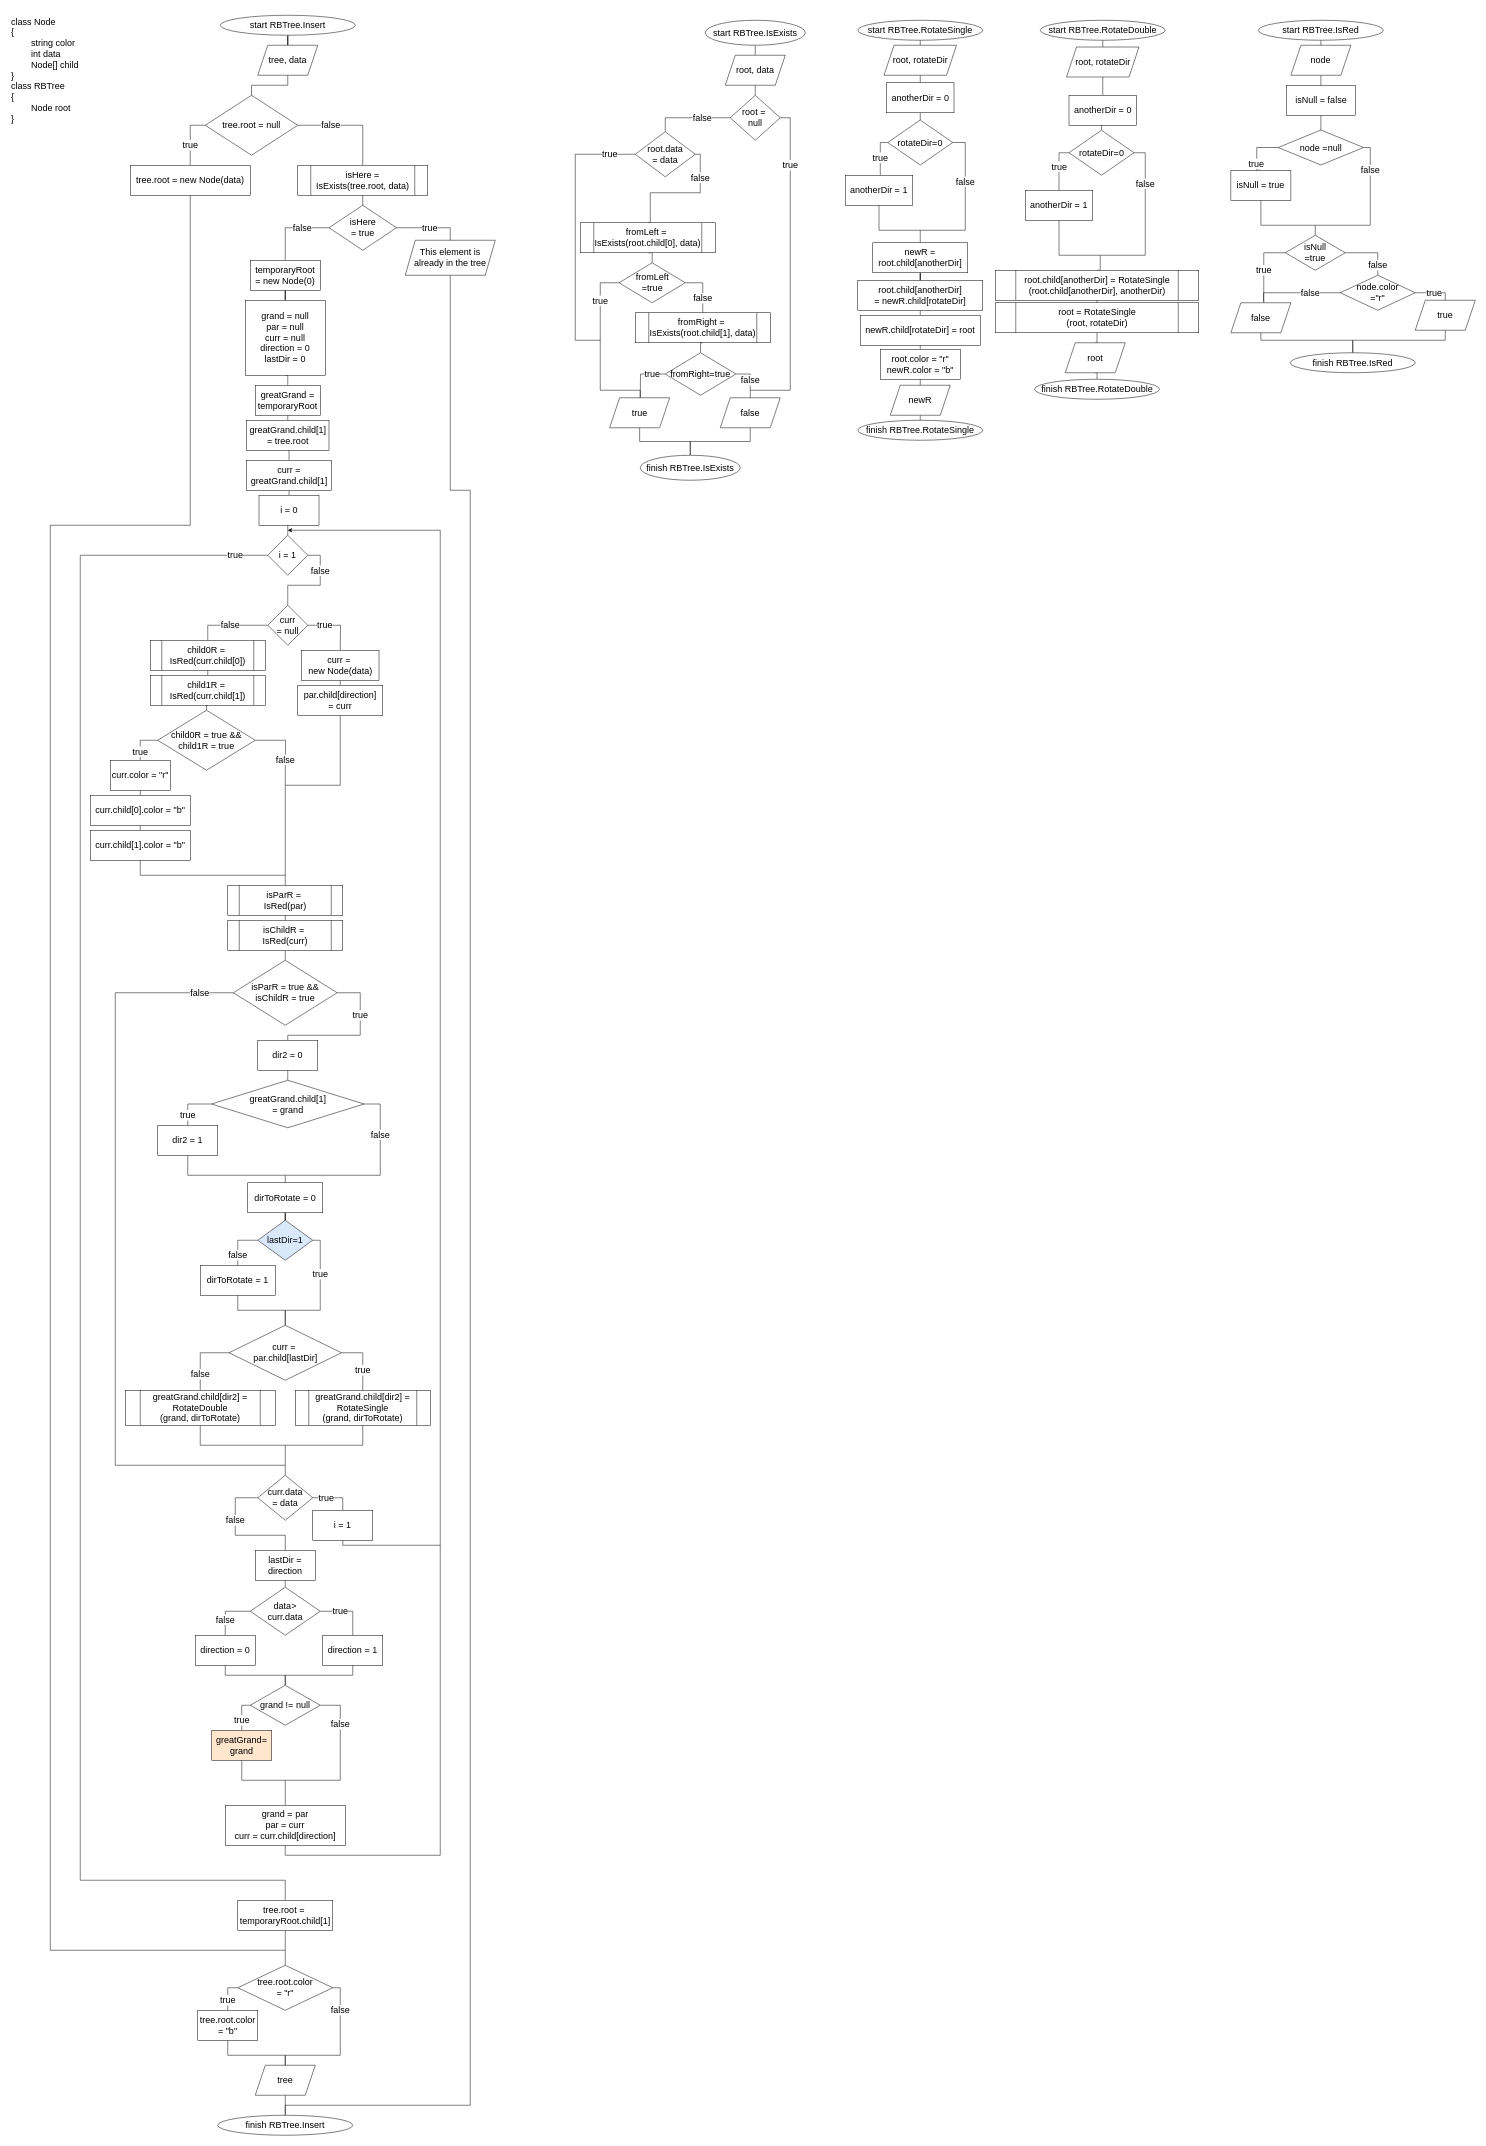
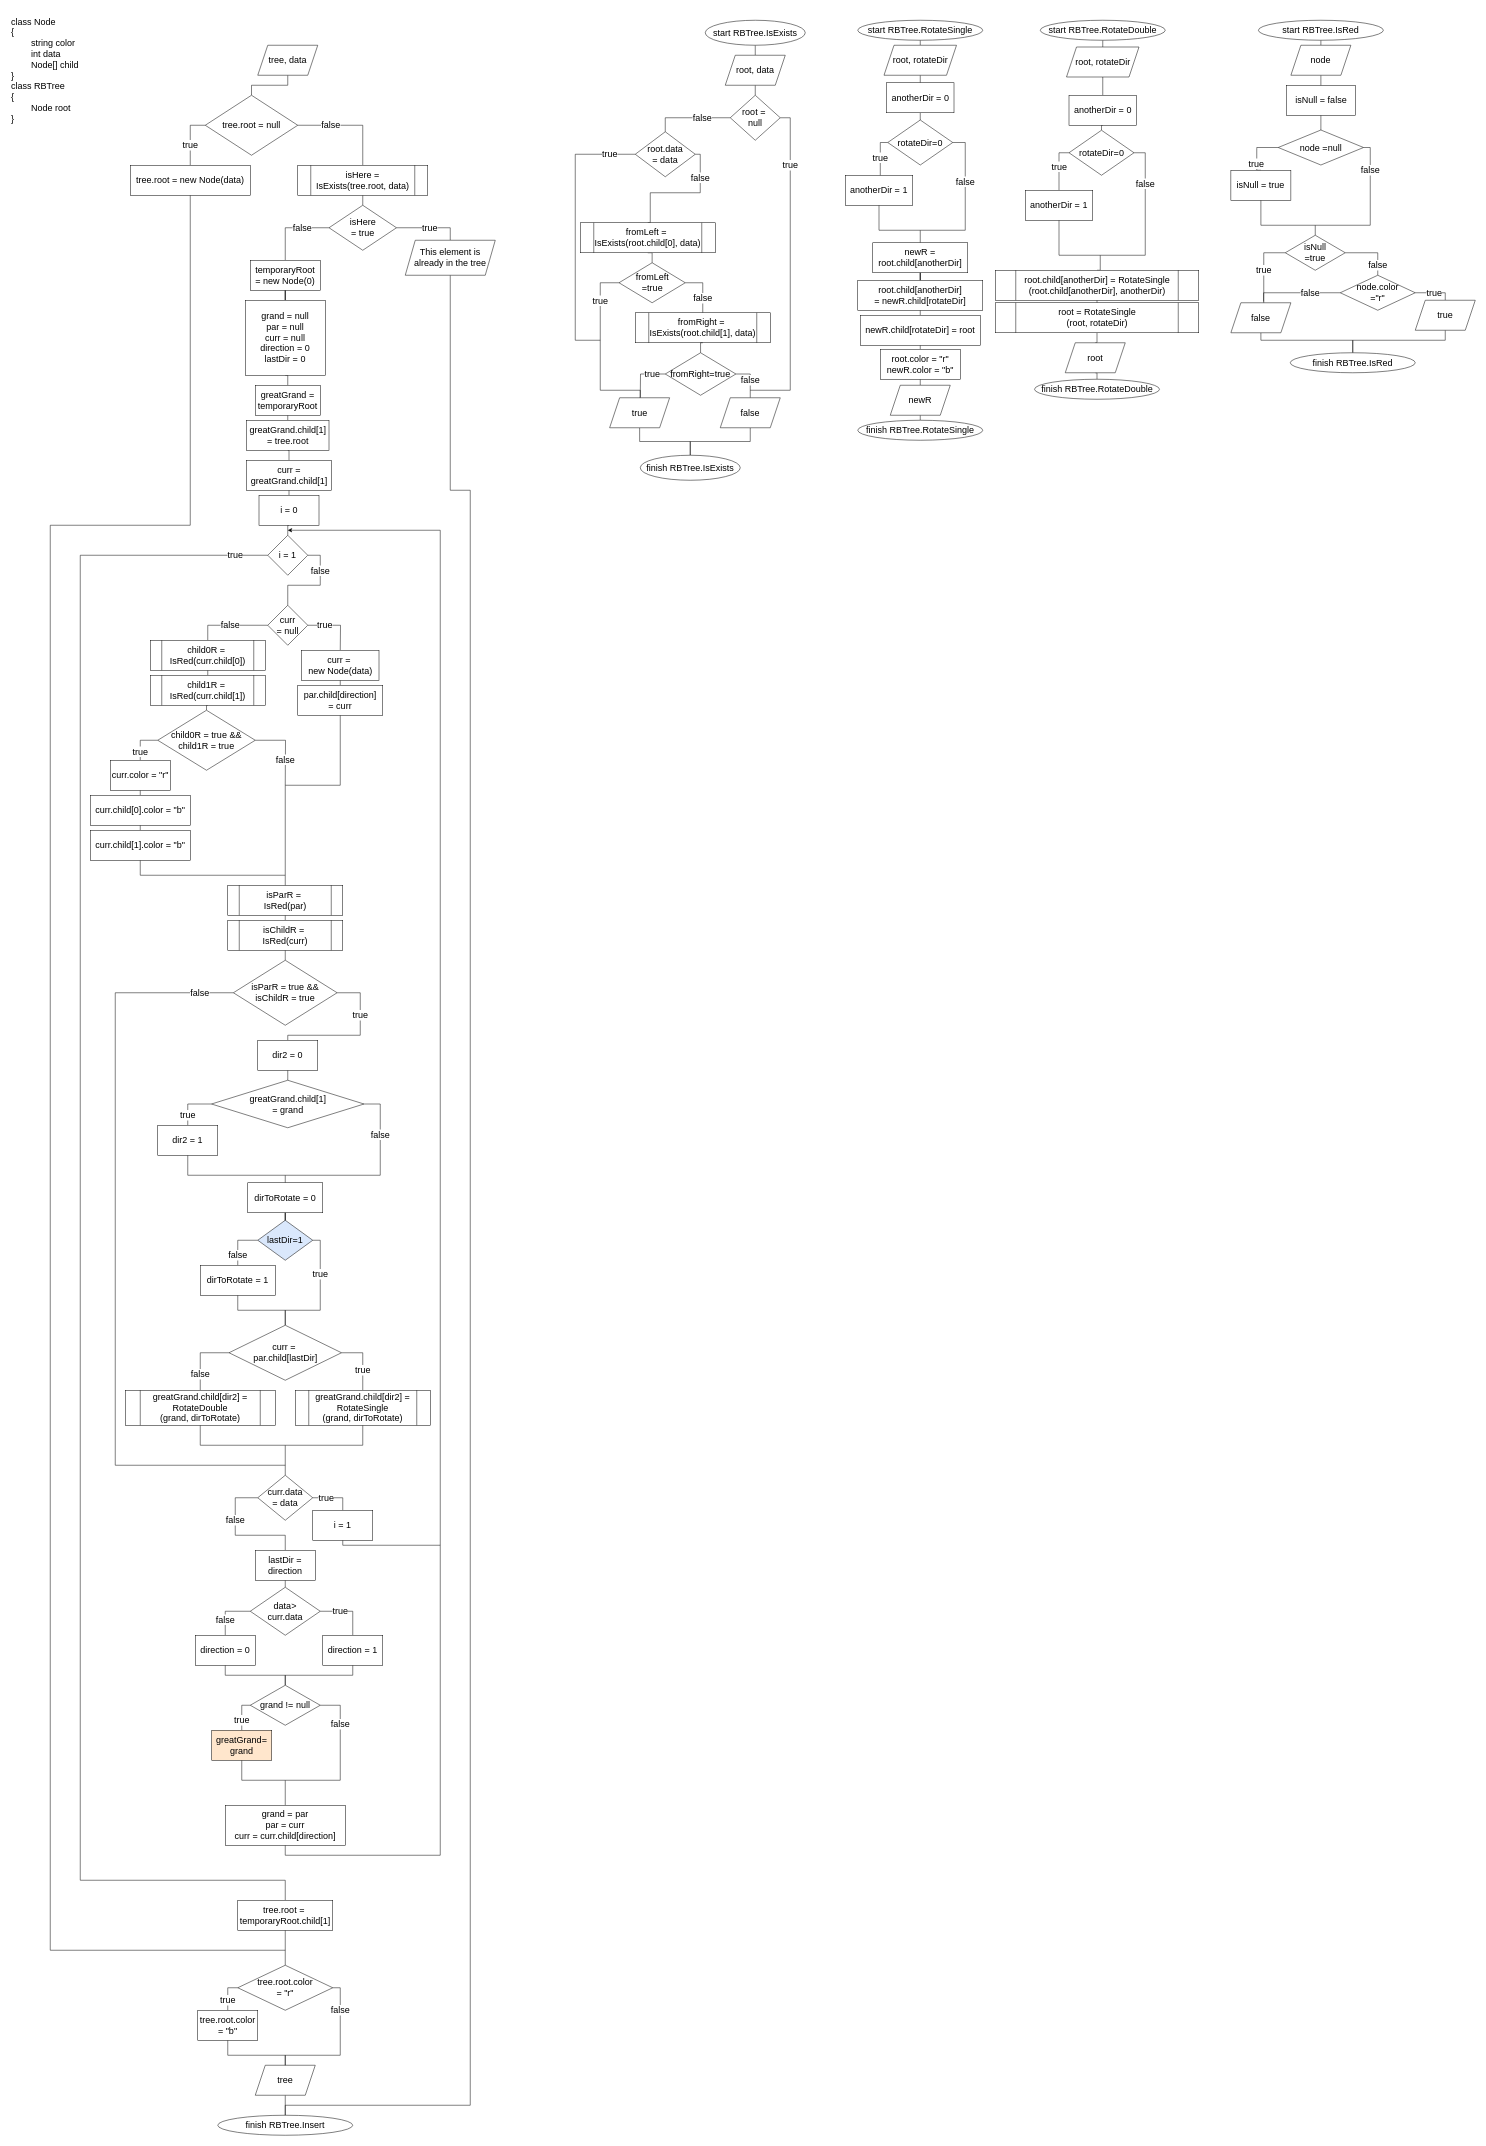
node "start RBTree.Insert": removed
edge "start RBTree.Insert" -- "tree, data": removed
